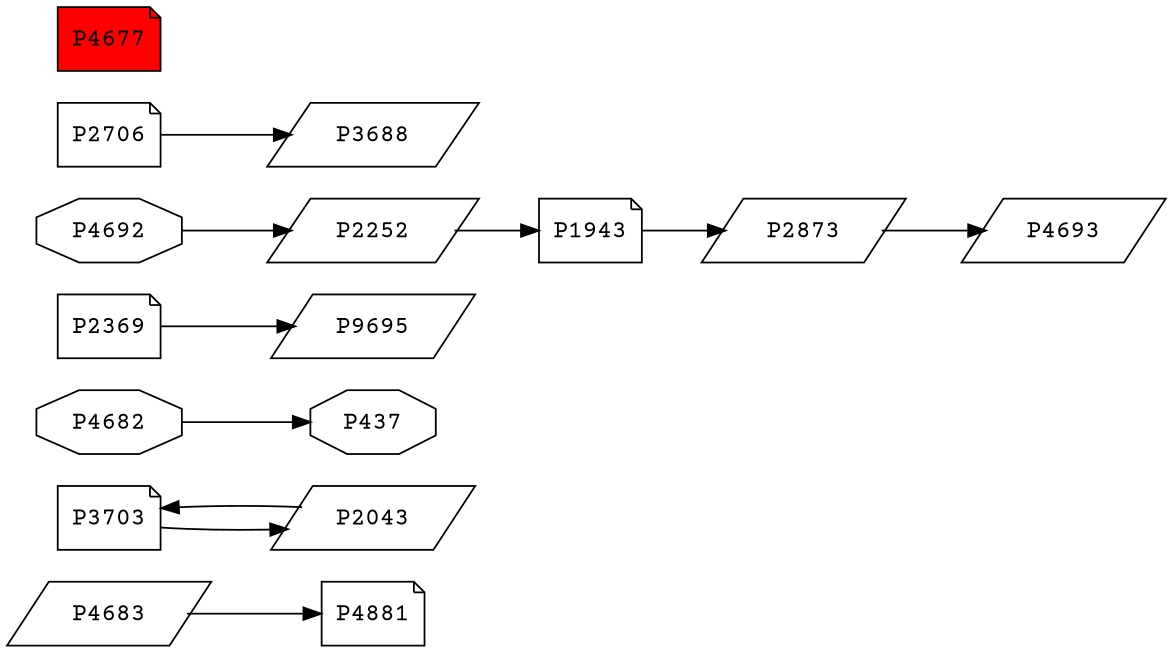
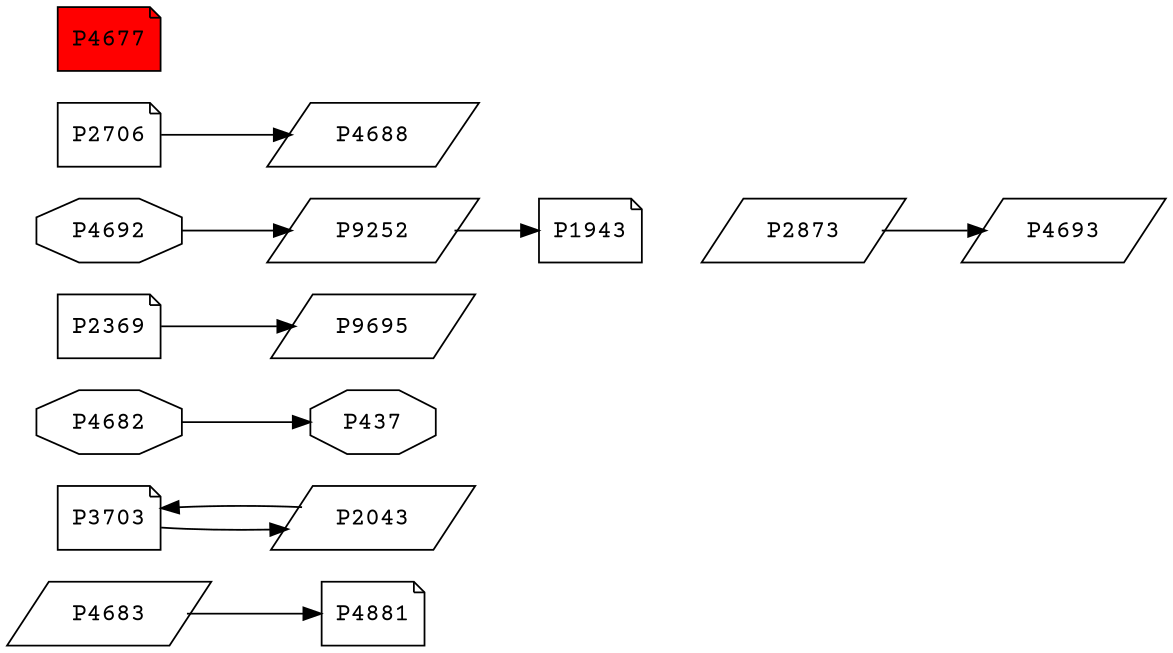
node "P3688": label "P3688" -> "P4688"
node "P2252": label "P2252" -> "P9252"
edge "P1943" -> "P2873": removed
